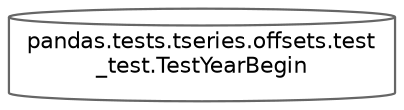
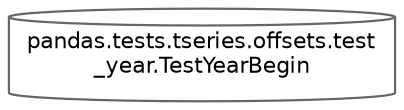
node "pandas.tests.tseries.offsets.test _test.TestYearBegin": label "pandas.tests.tseries.offsets.test _test.TestYearBegin" -> "pandas.tests.tseries.offsets.test _year.TestYearBegin"
